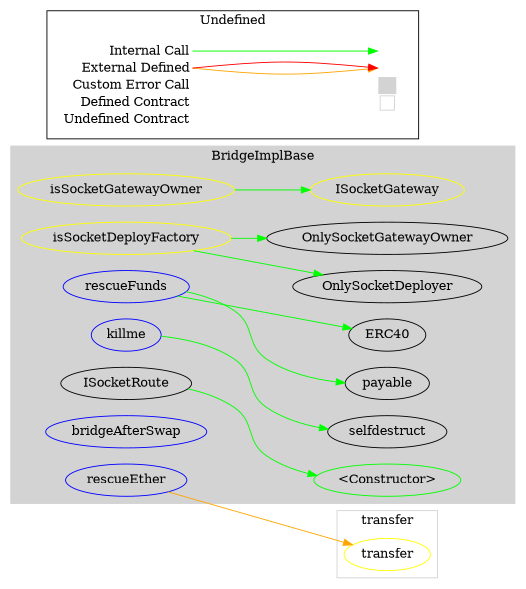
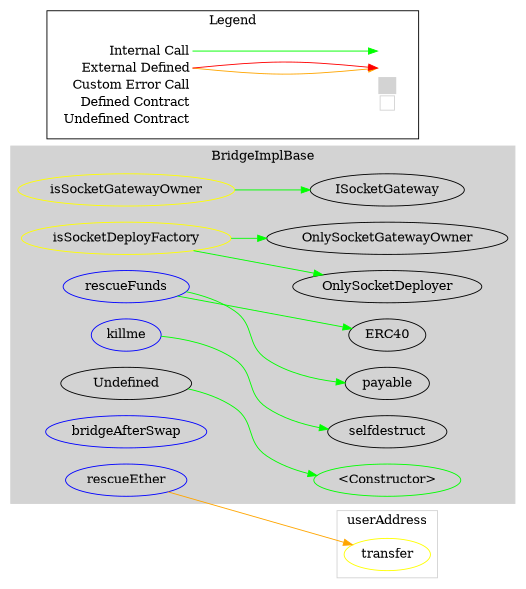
cluster "Undefined": label "Undefined" -> "Legend"
node "ISocketGateway": color yellow -> black
node "ISocketRoute": label "ISocketRoute" -> "Undefined"
cluster "transfer": label "transfer" -> "userAddress"
